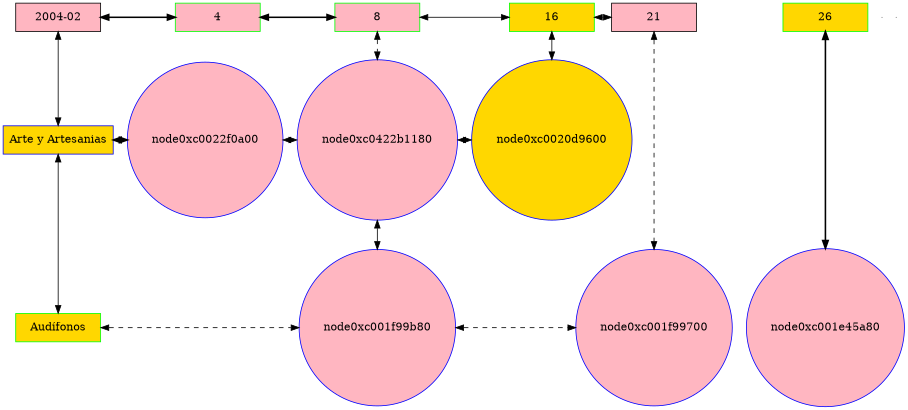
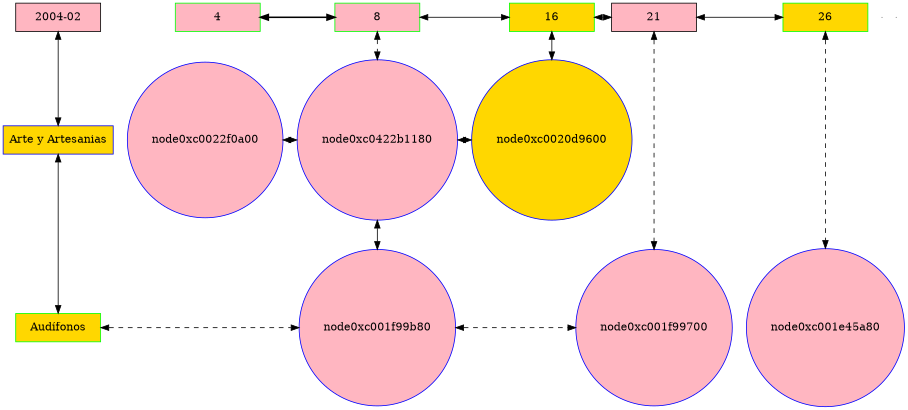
edge "2004-02" -- "4": removed
edge "21" -- "26": added
edge "Arte y Artesanias" -- "node0xc0022f0a00": removed
edge "26" -- "node0xc001e45a80": style bold -> dashed
